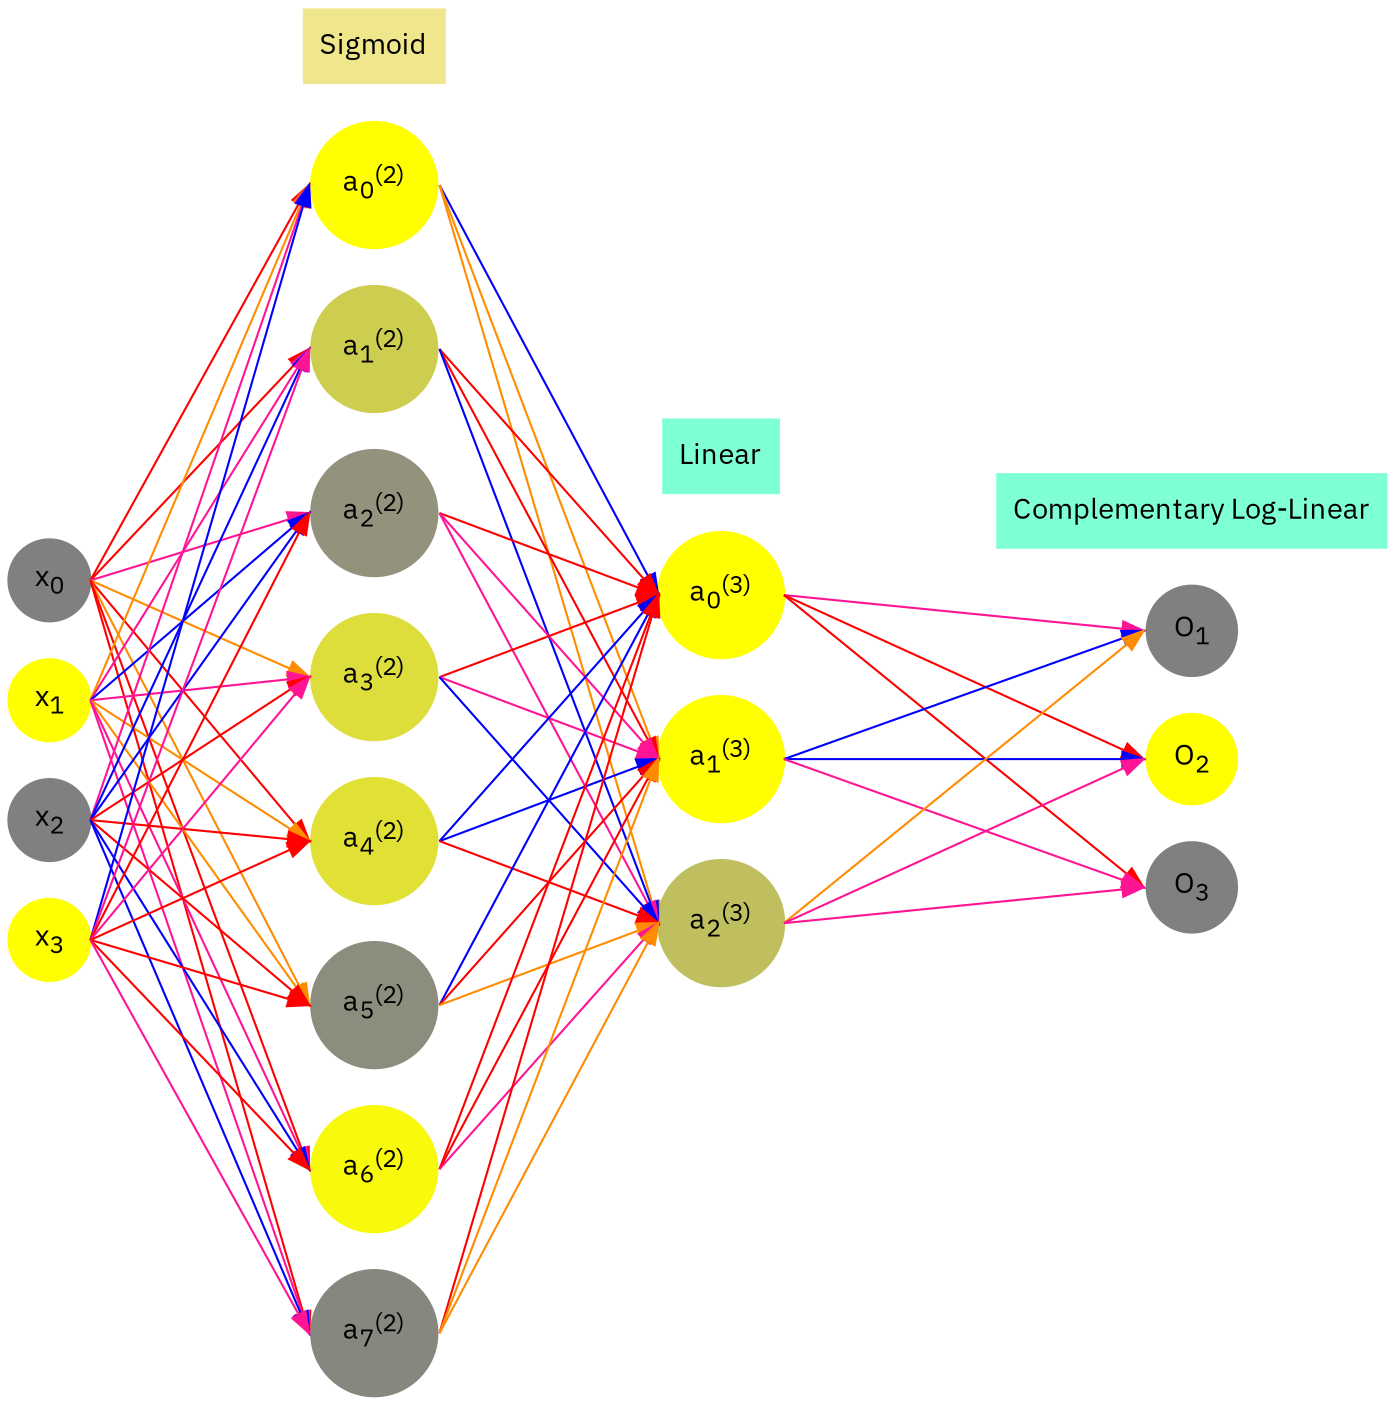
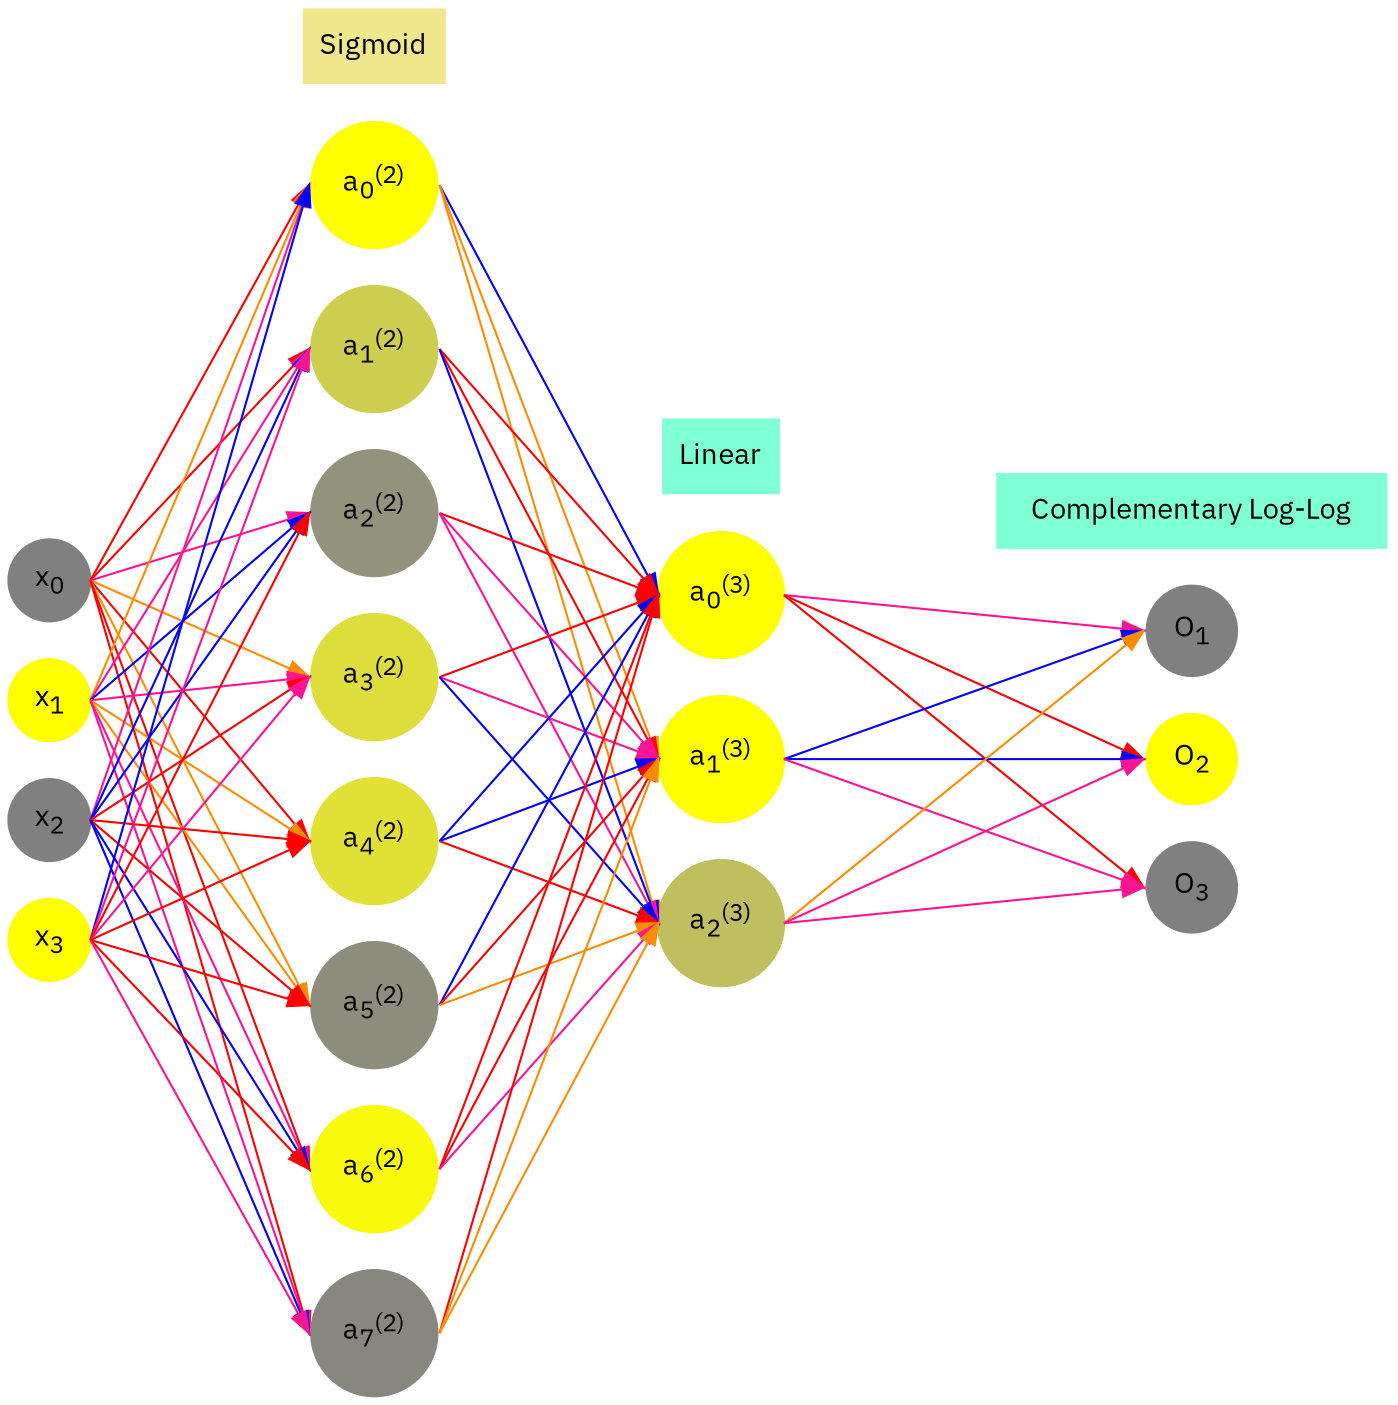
node "Complementary Log-Linear": label "Complementary Log-Linear" -> "Complementary Log-Log"
